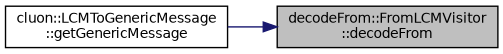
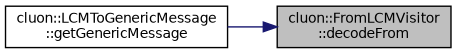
node "decodeFrom::FromLCMVisitor ::decodeFrom": label "decodeFrom::FromLCMVisitor ::decodeFrom" -> "cluon::FromLCMVisitor ::decodeFrom"
